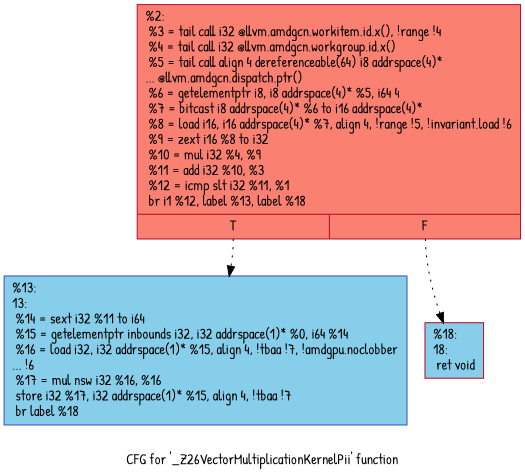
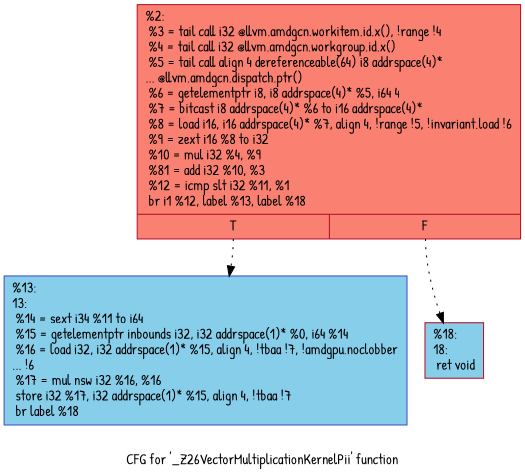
node "%2:": text "%11 = add i32 %10, %3" -> "%81 = add i32 %10, %3"
node "%13:": text "%14 = sext i32 %11 to i64" -> "%14 = sext i34 %11 to i64"
